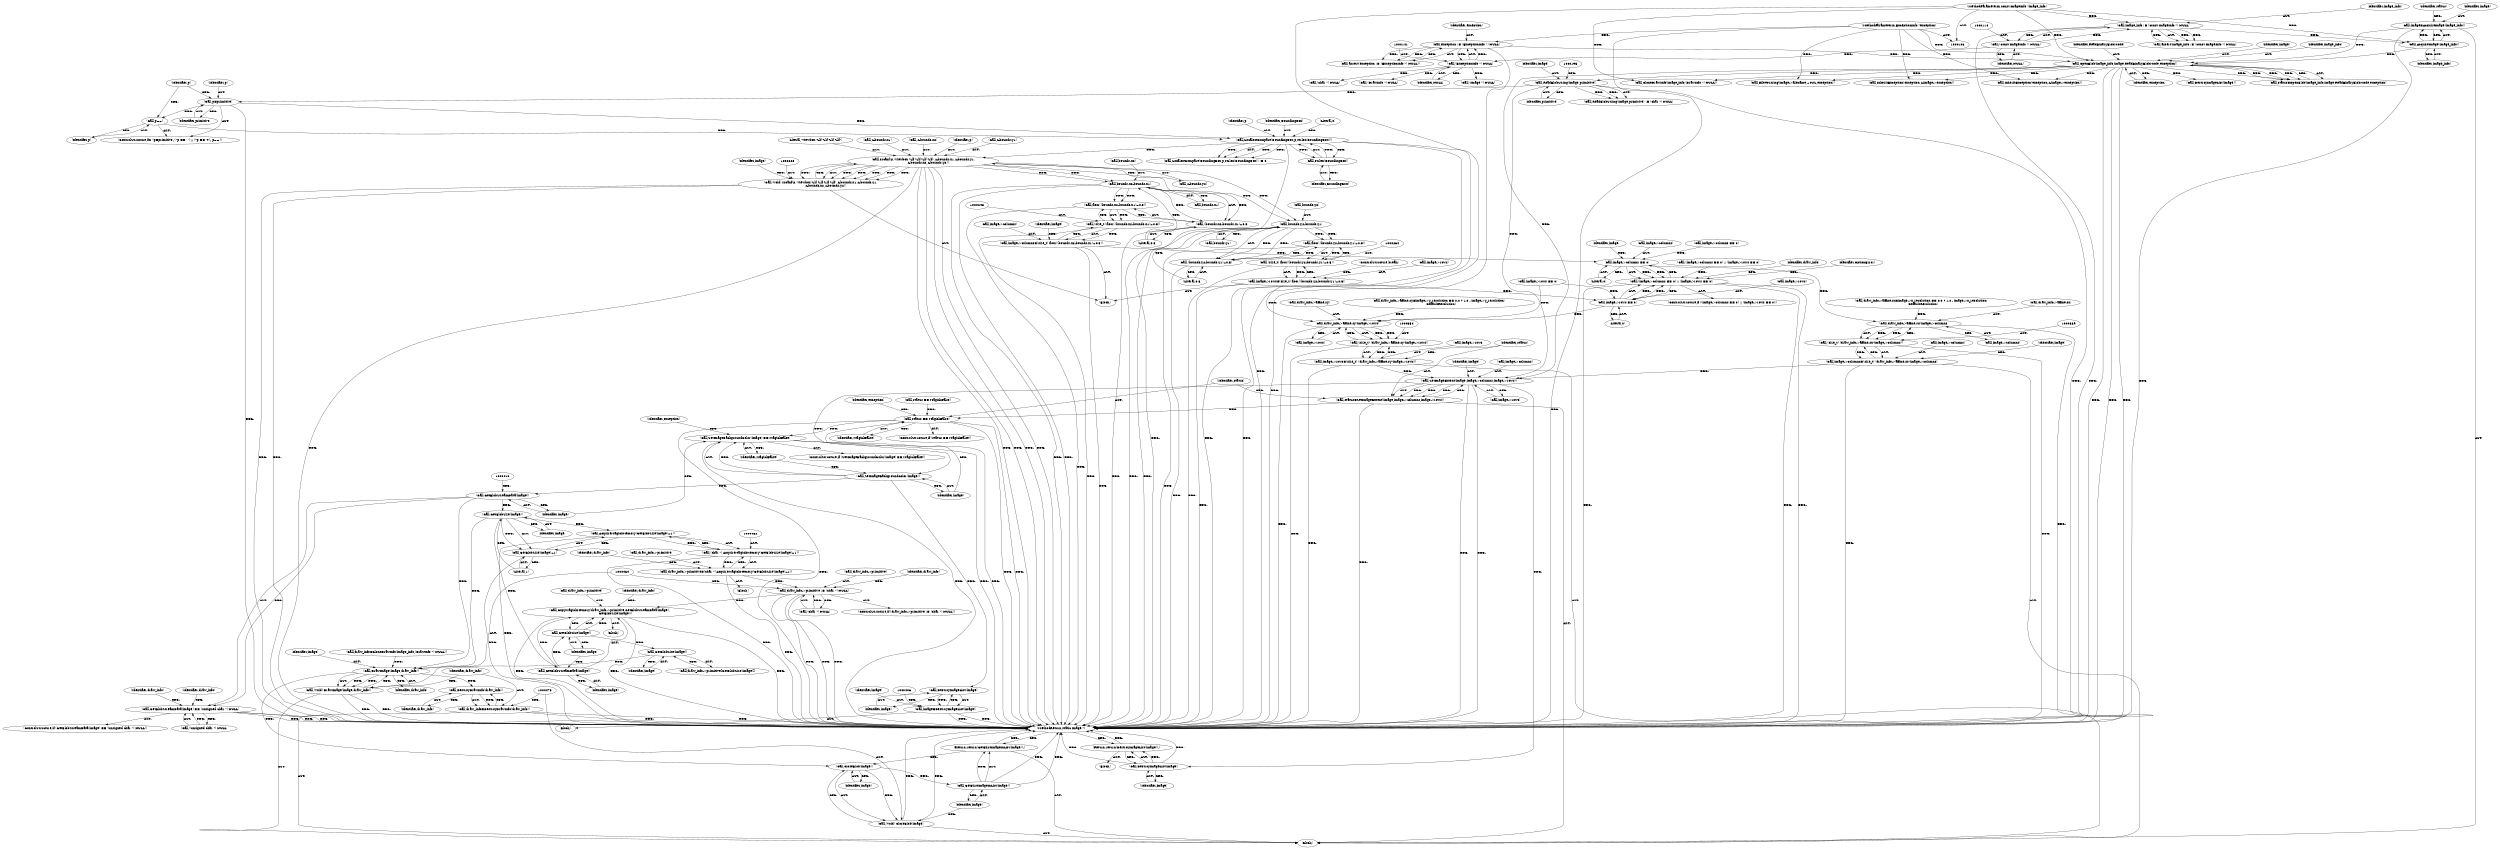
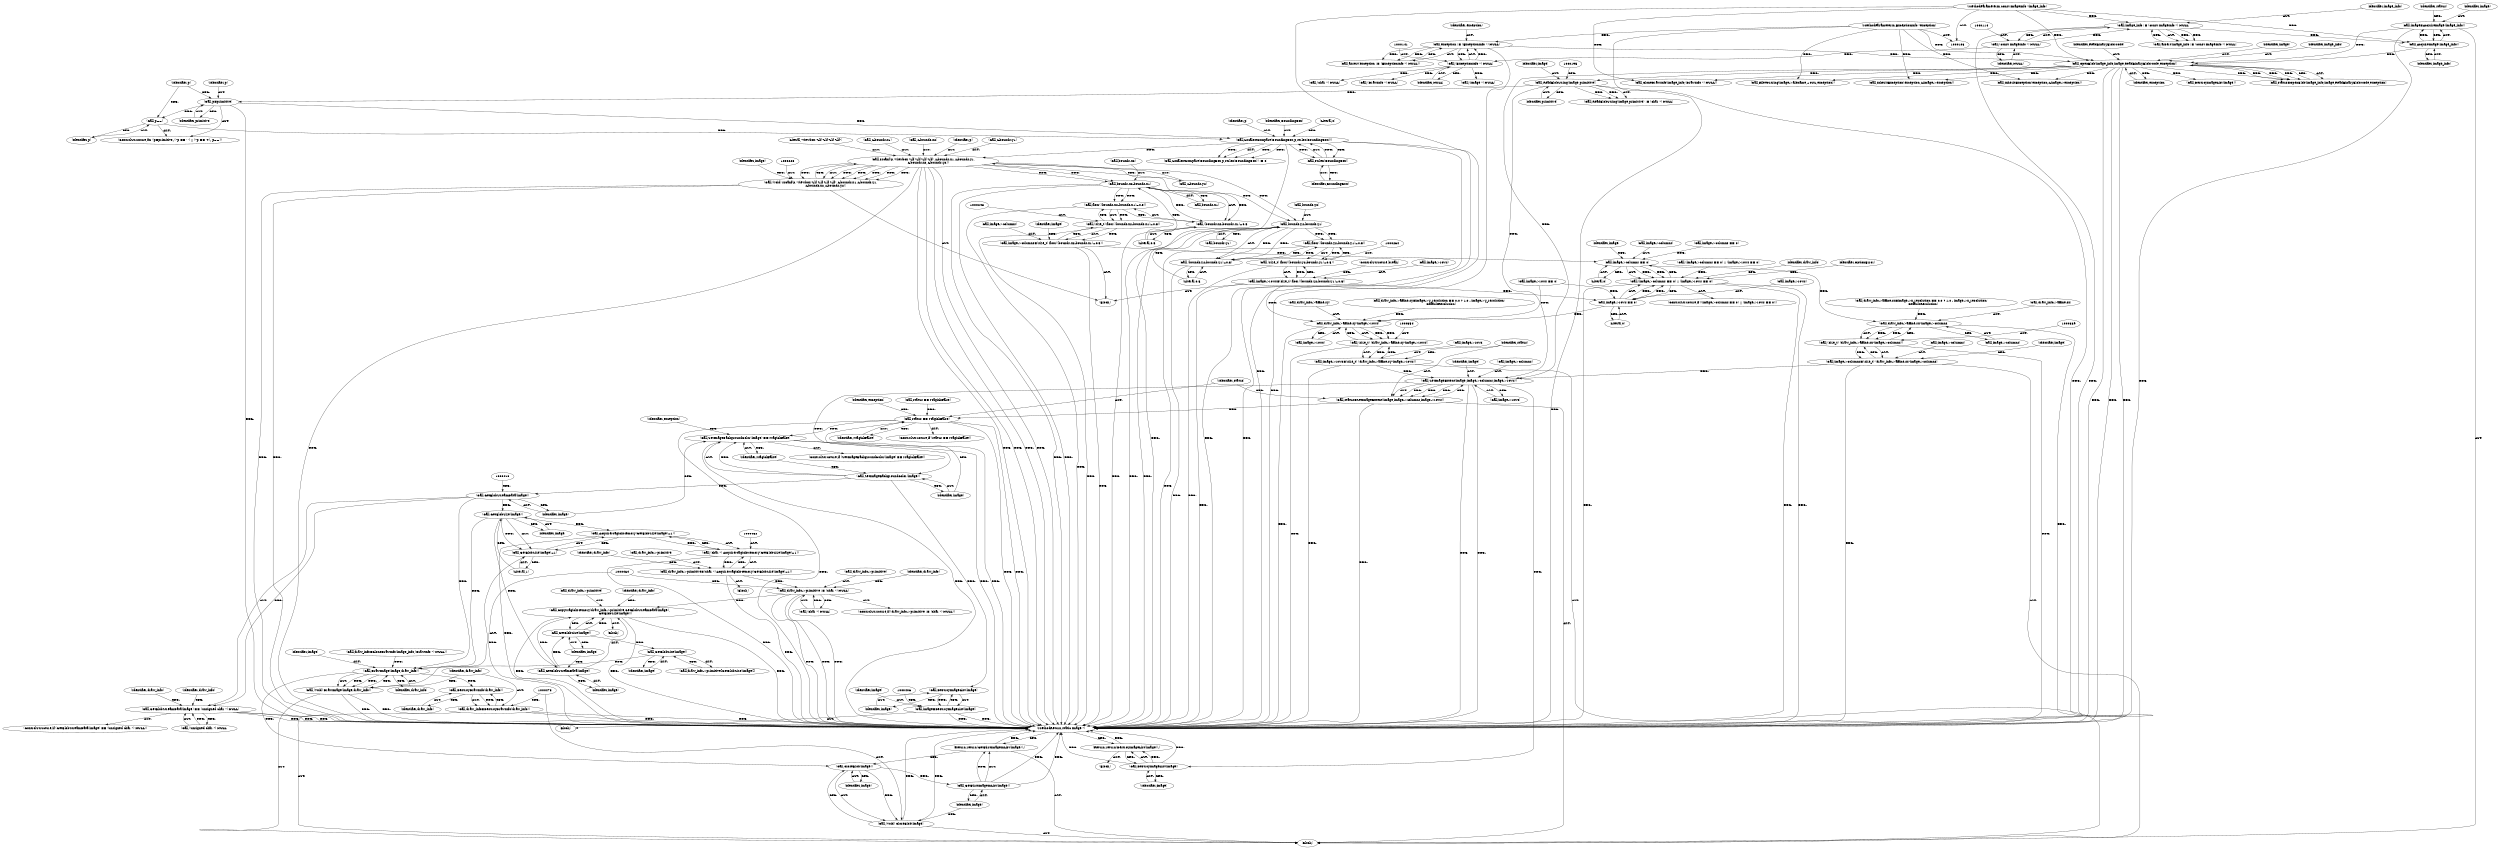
edge "(Return,return(GetFirstImageInList(image));)" -> "(MethodReturn,static Image *)": label "CFG: " -> "DDG: "
